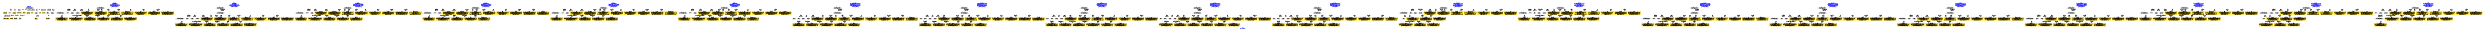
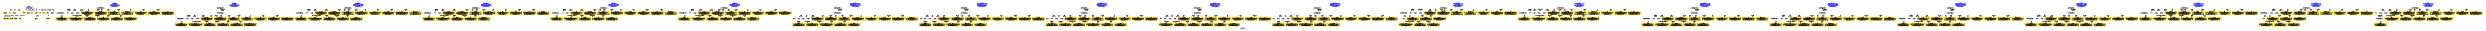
node "Measurements": removed
